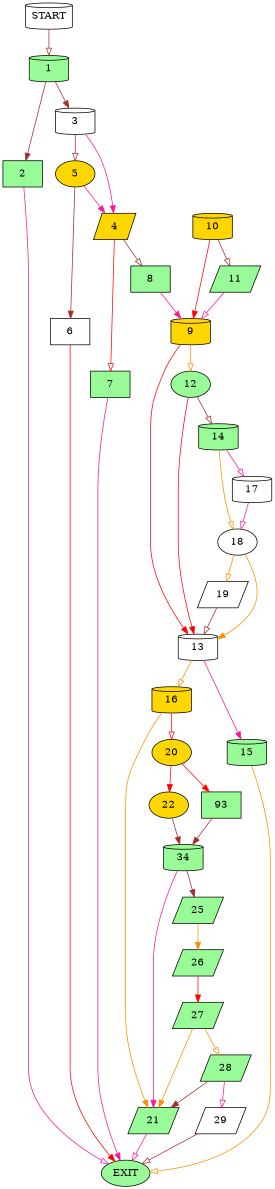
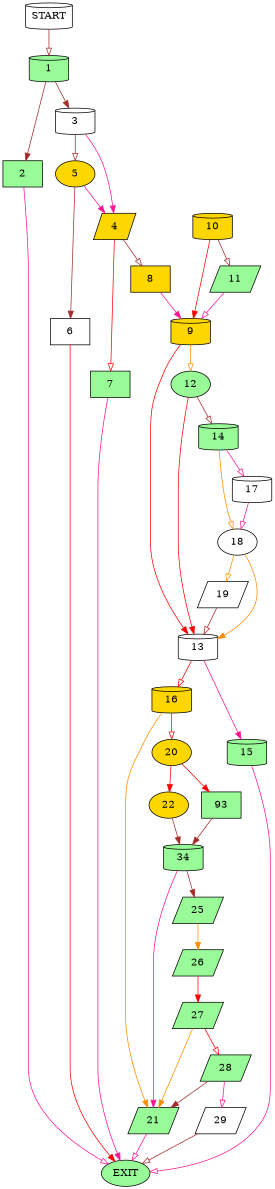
node "8": fillcolor palegreen -> gold
edge "13" -> "16": color darkorange -> red
edge "15" -> "EXIT": color darkorange -> deeppink
edge "27" -> "28": color darkorange -> red
